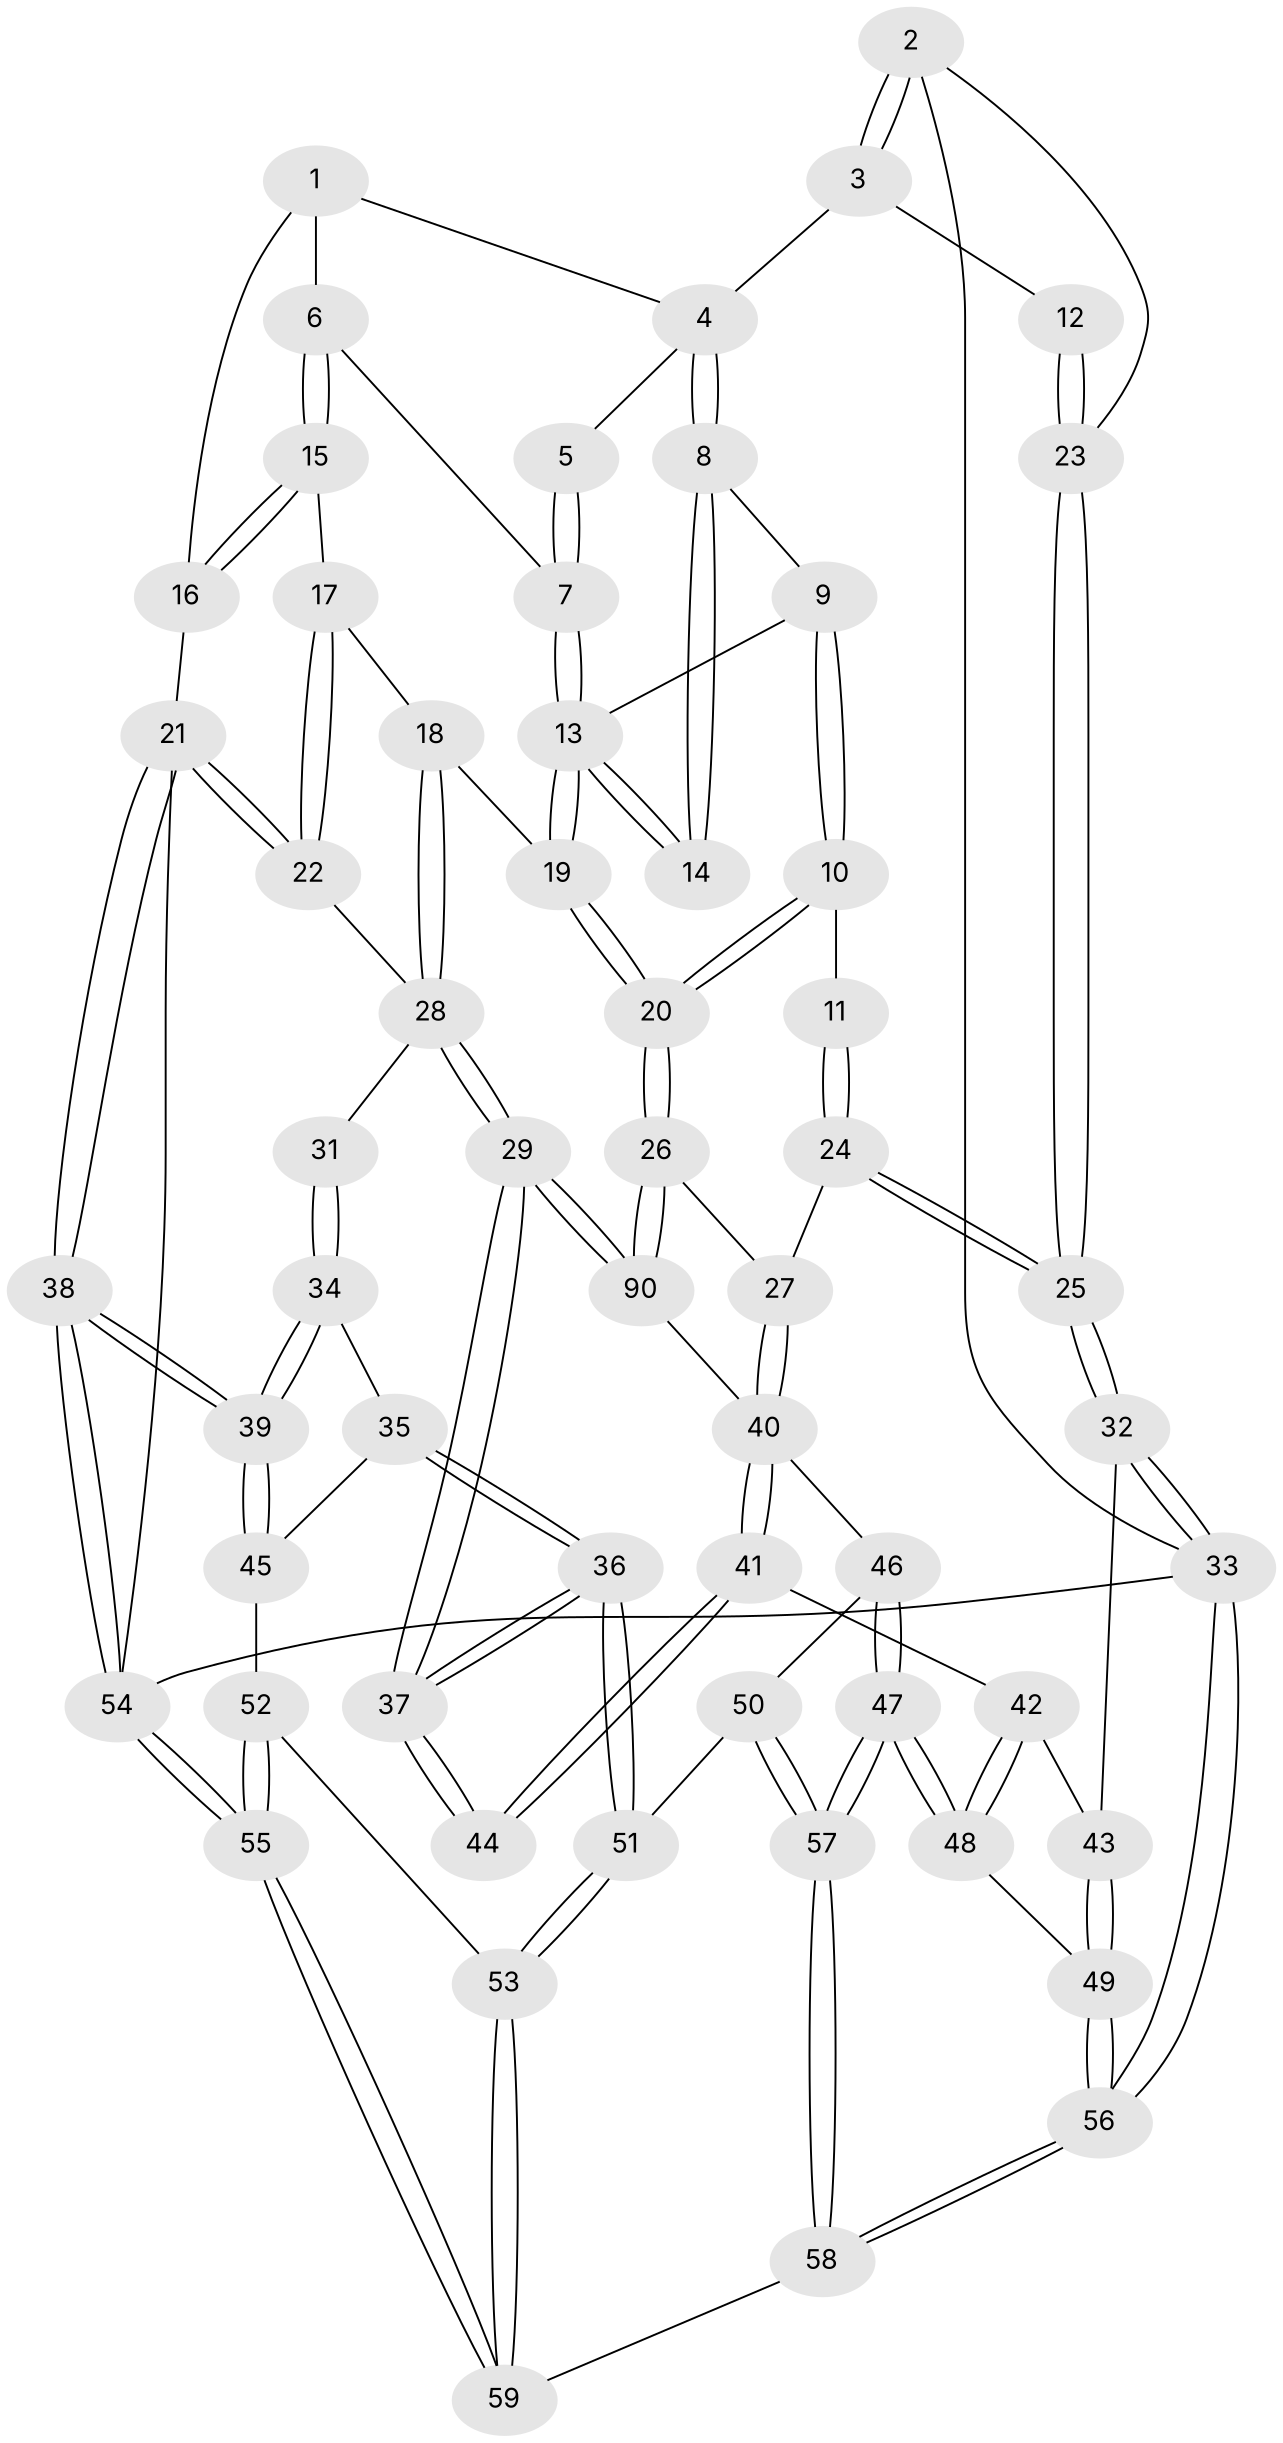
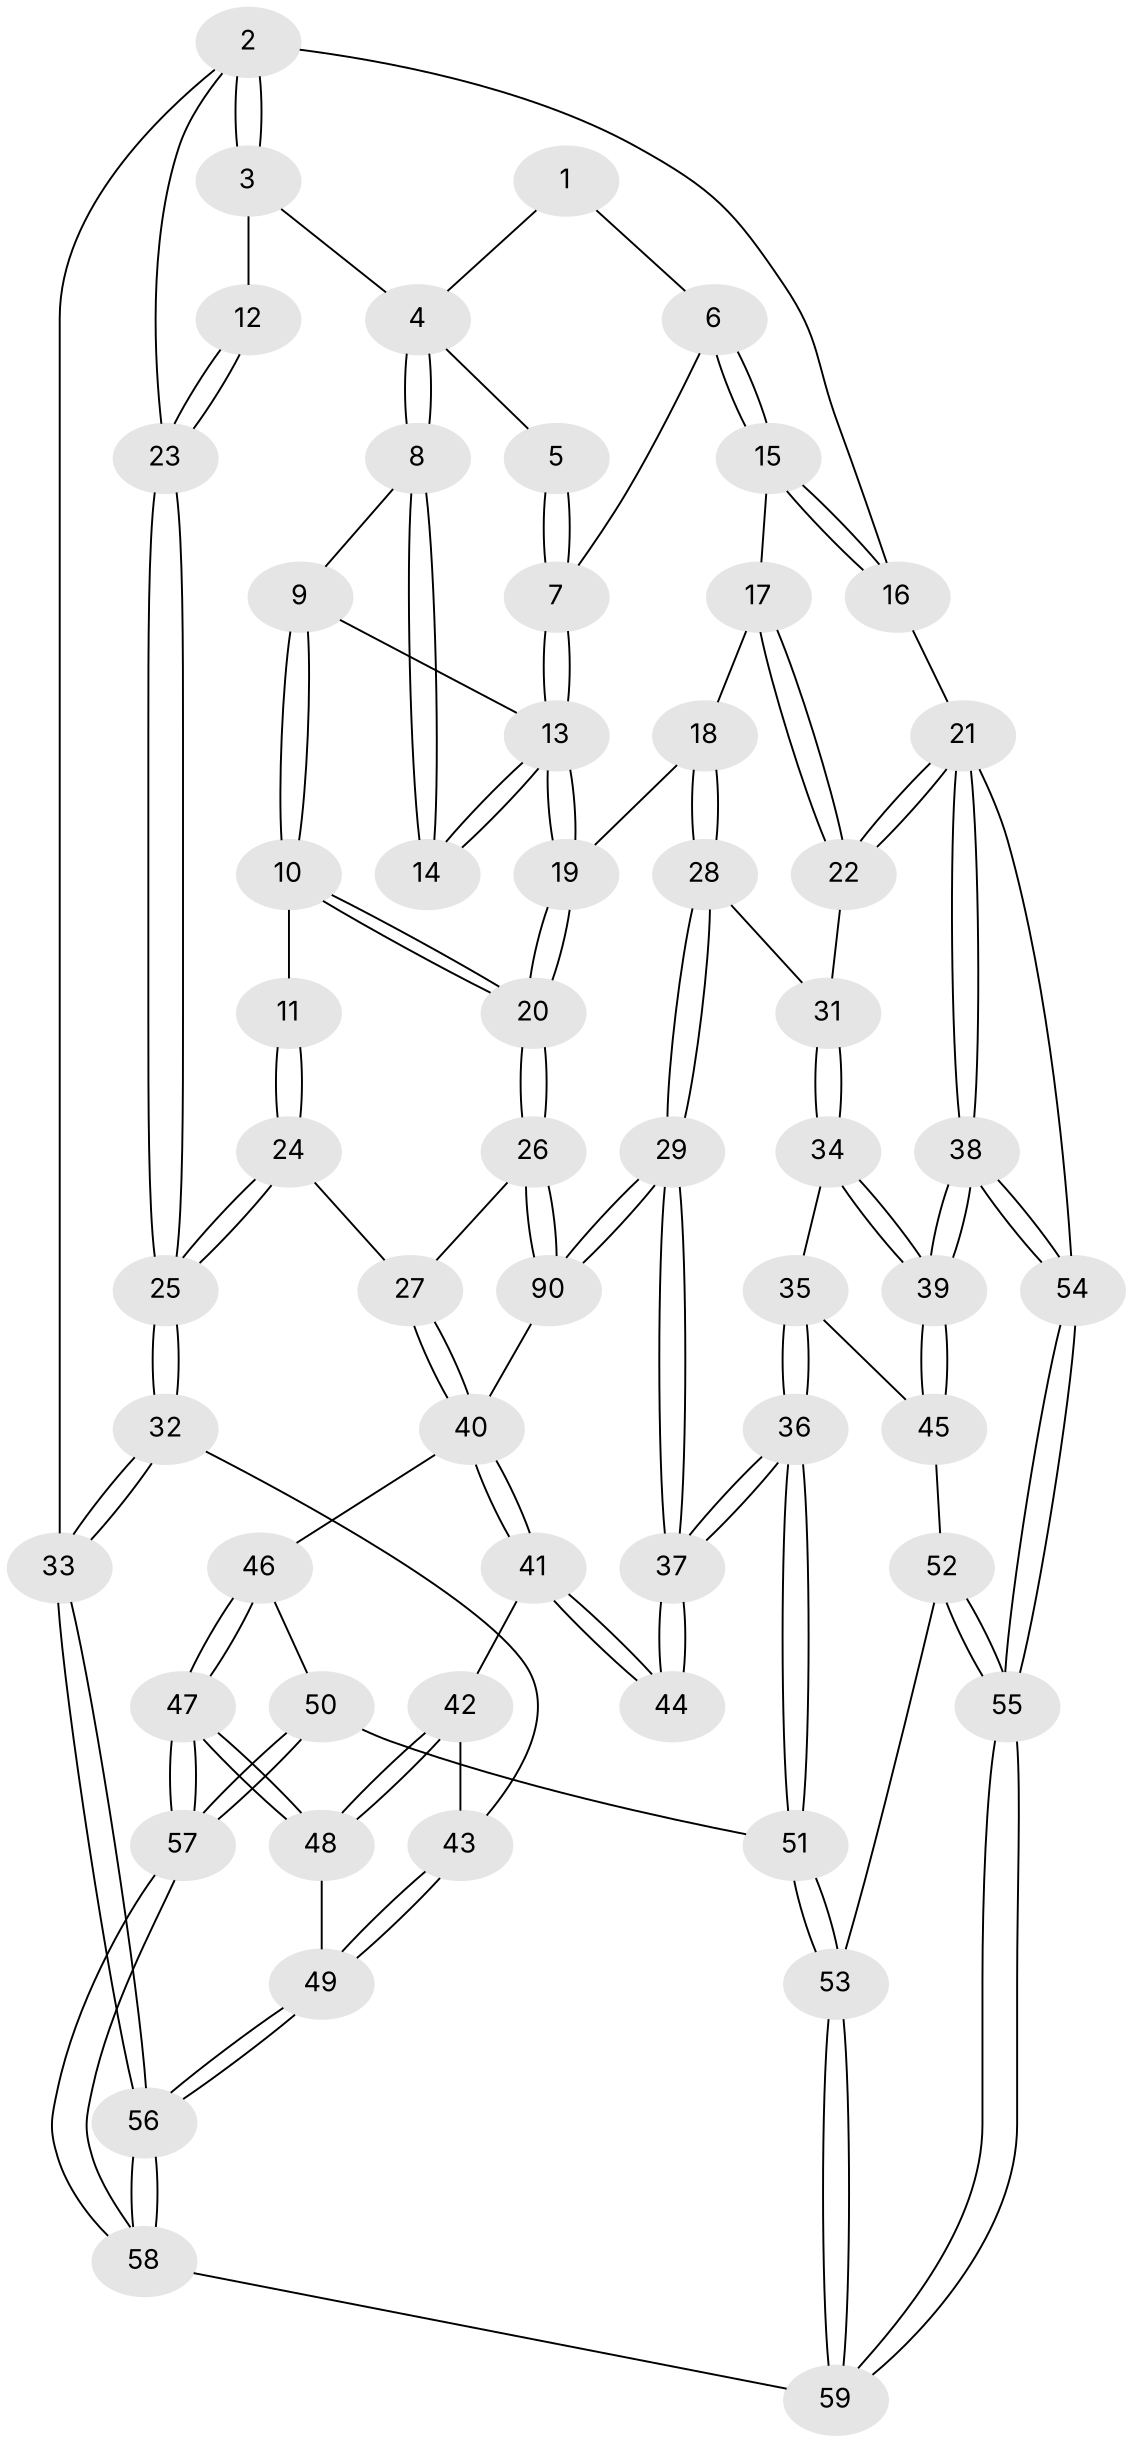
edge "1" -- "16": now "2" -- "16"
edge "22" -- "28": now "22" -- "31"
edge "33" -- "54": removed
